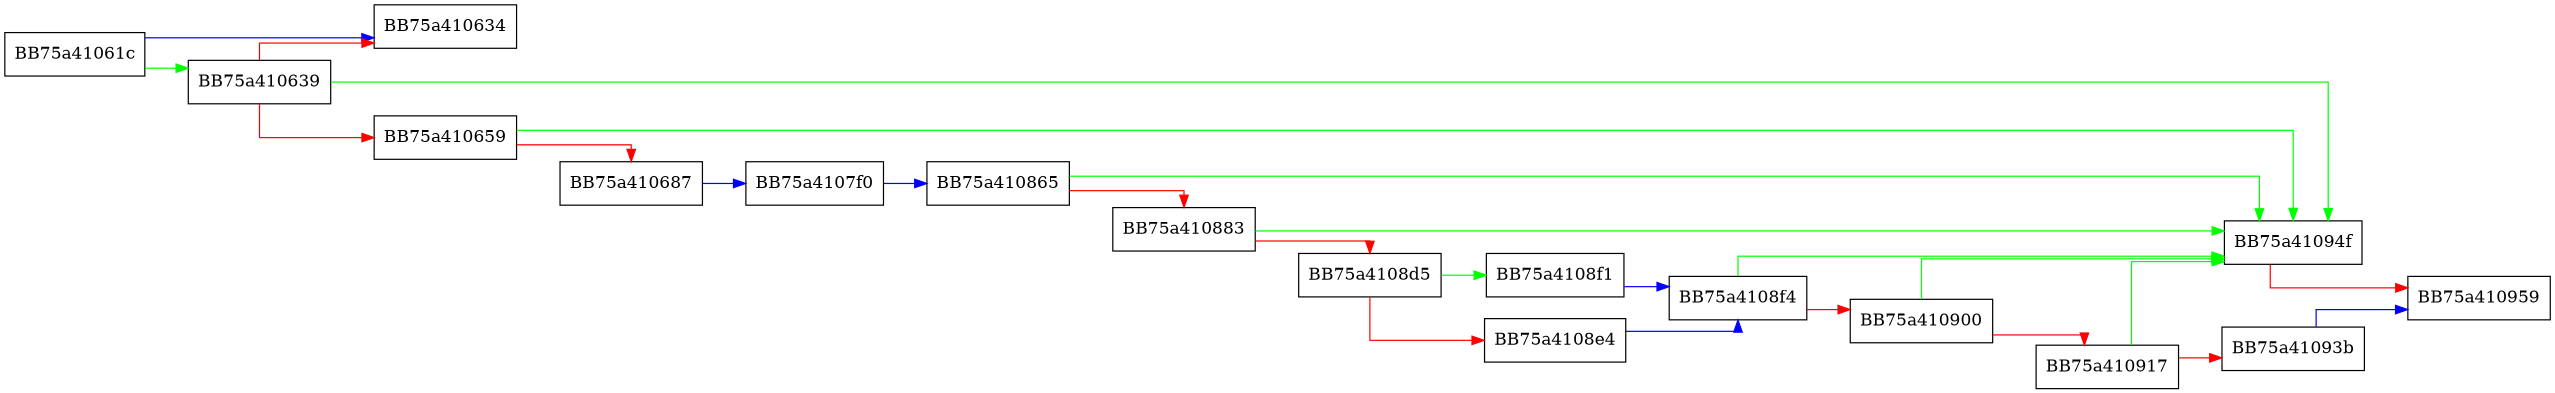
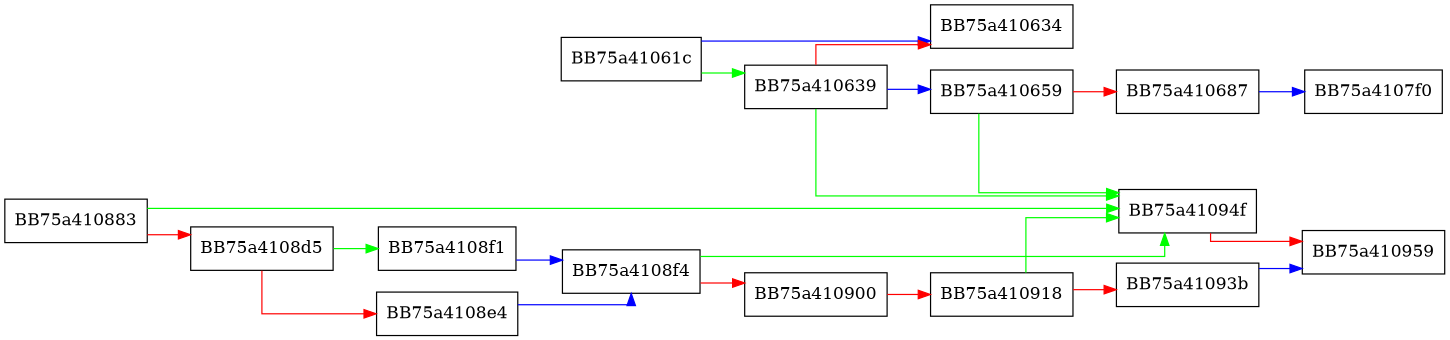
edge "BB75a410639" -> "BB75a410659": color red -> blue
node "BB75a410865": removed
edge "BB75a410900" -> "BB75a41094f": removed
node "BB75a410917": label "BB75a410917" -> "BB75a410918"
